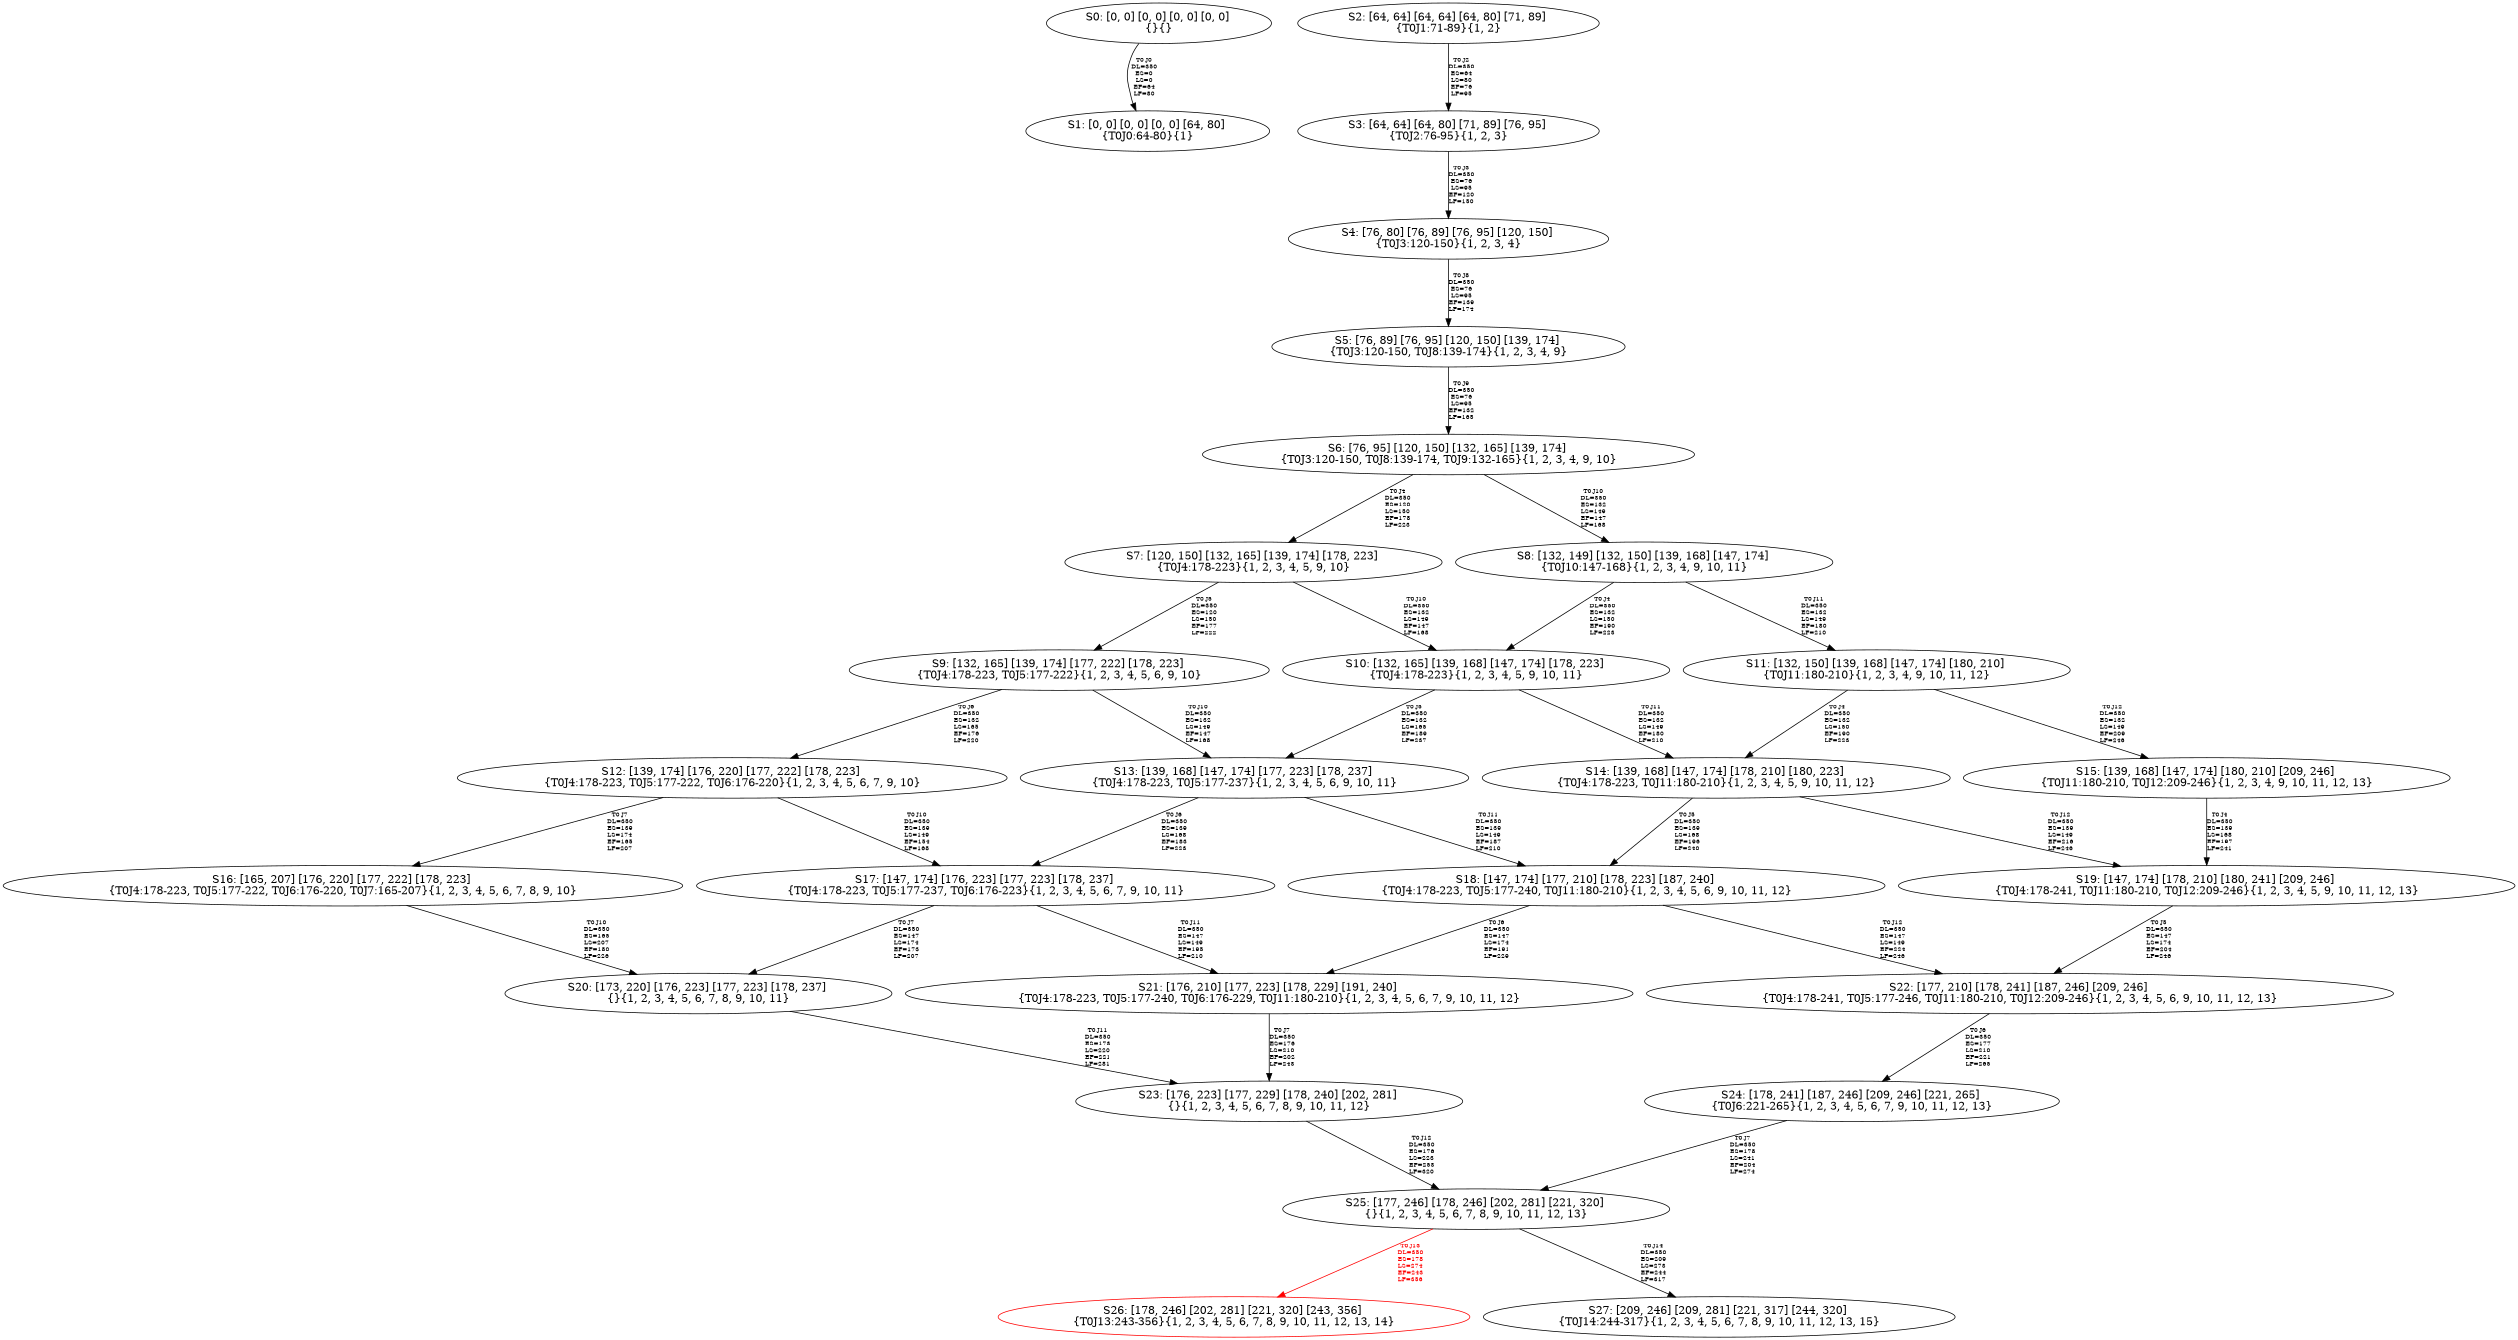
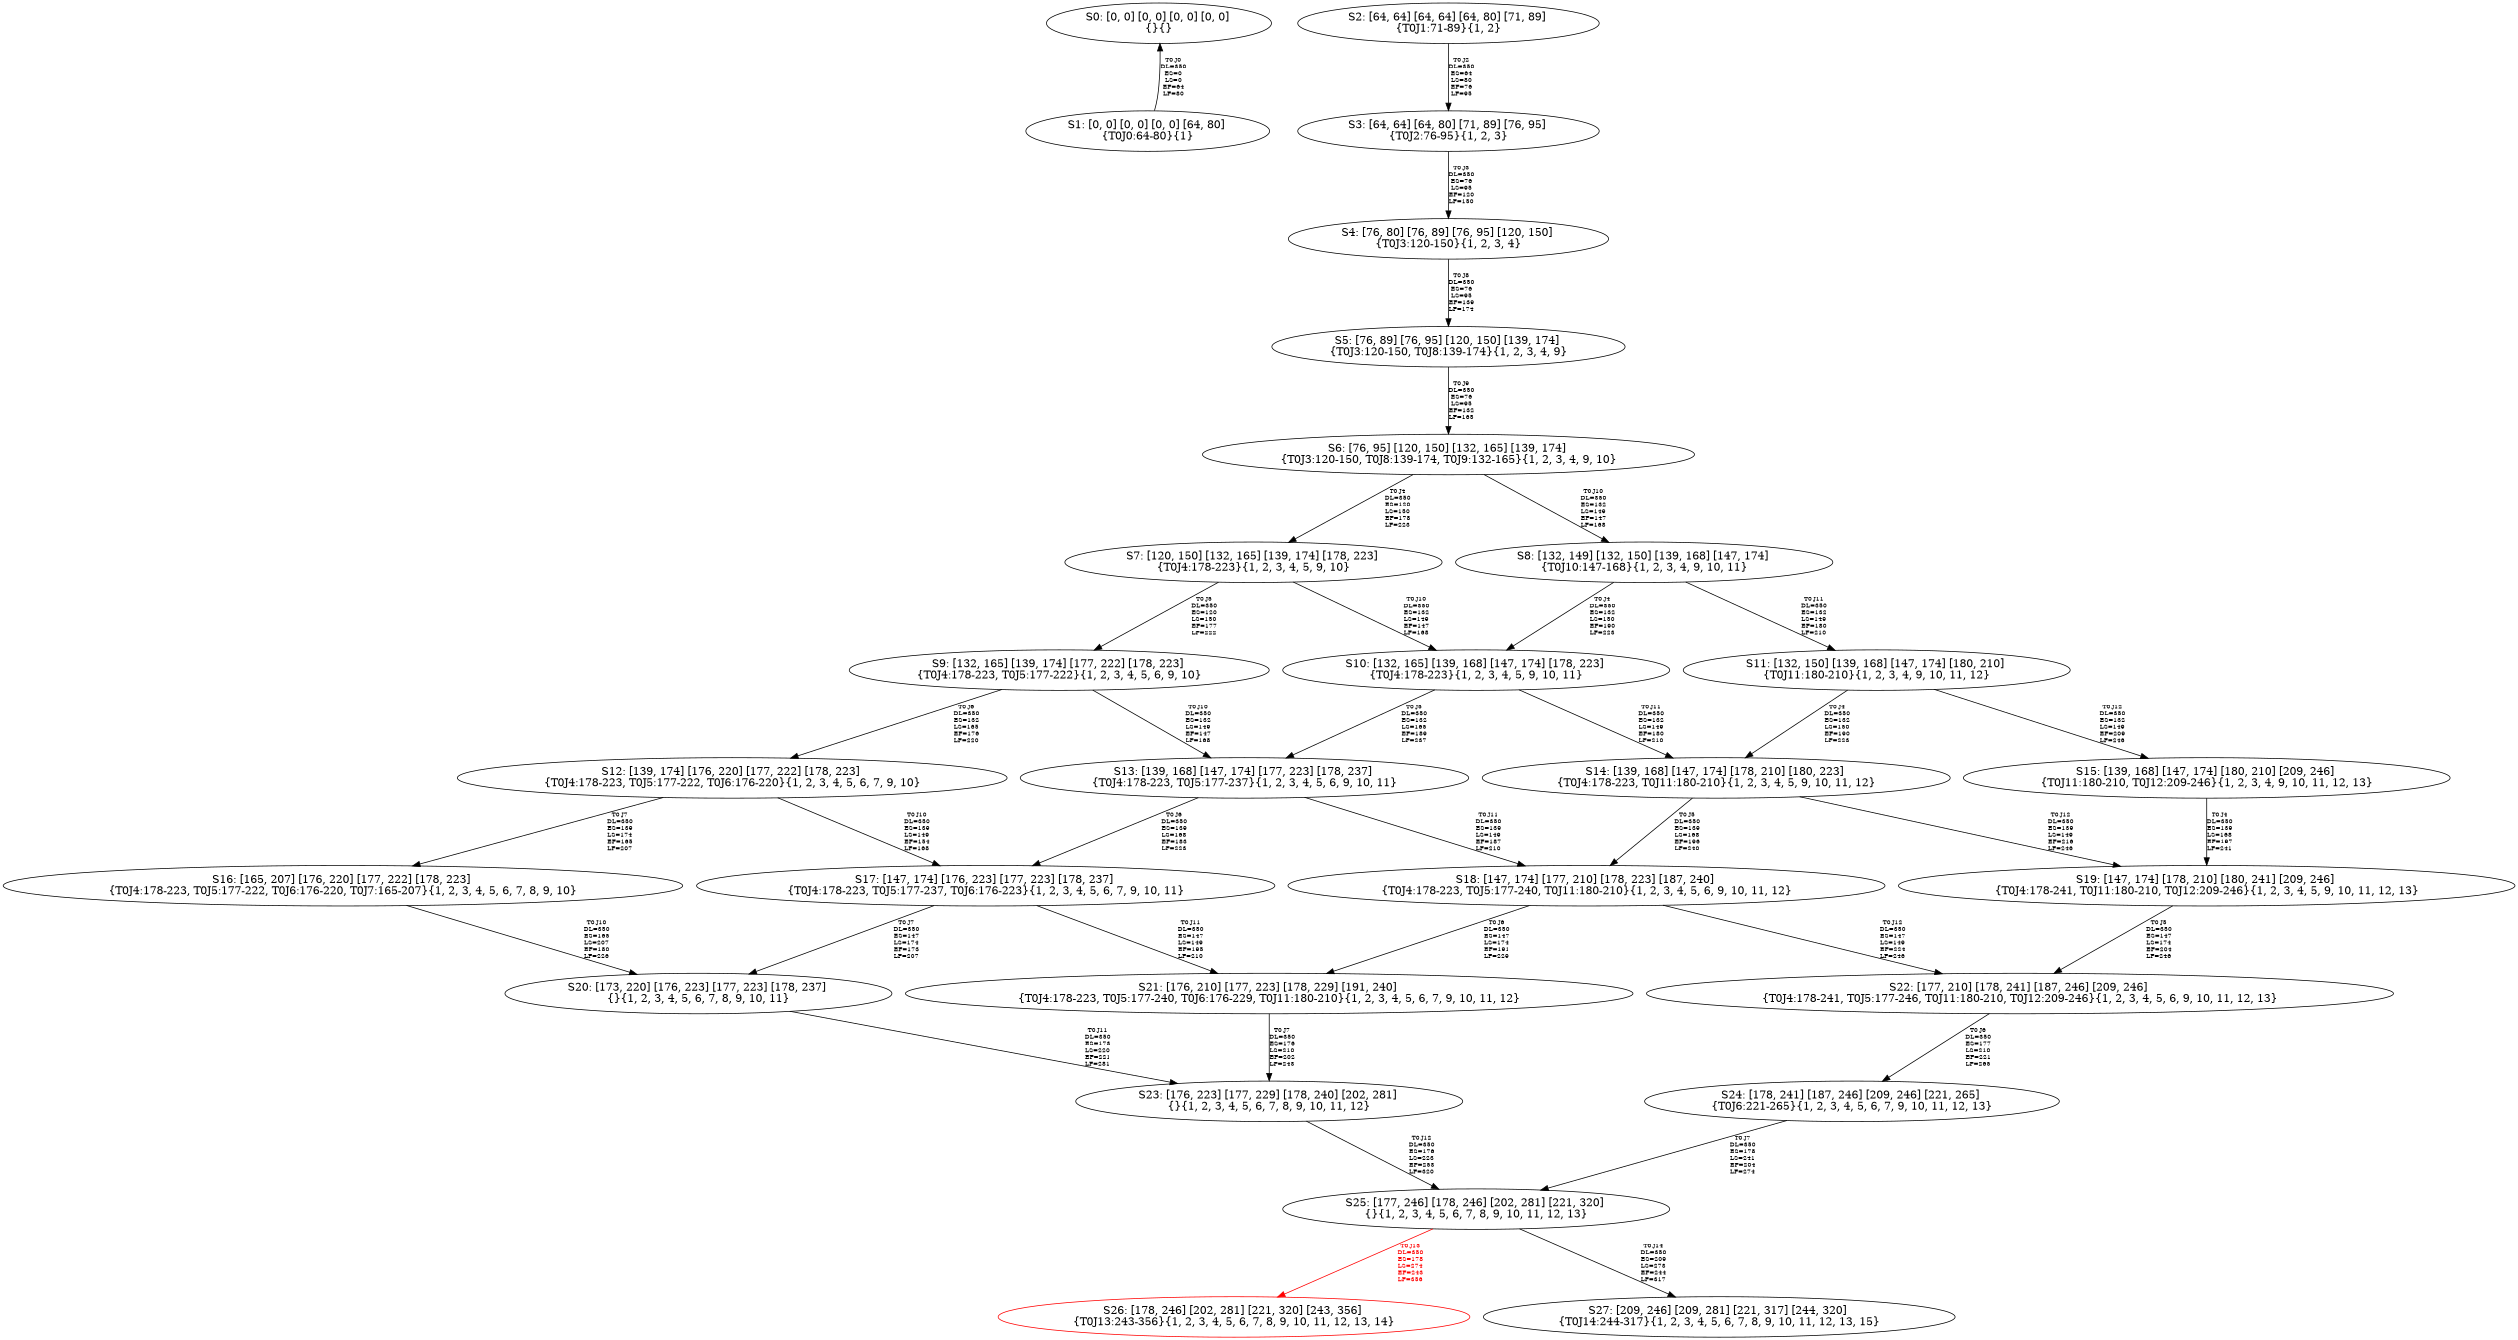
edge "S0: [0, 0] [0, 0] [0, 0] [0, 0] {}{}" -> "S1: [0, 0] [0, 0] [0, 0] [64, 80] {T0J0:64-80}{1}": reversed
